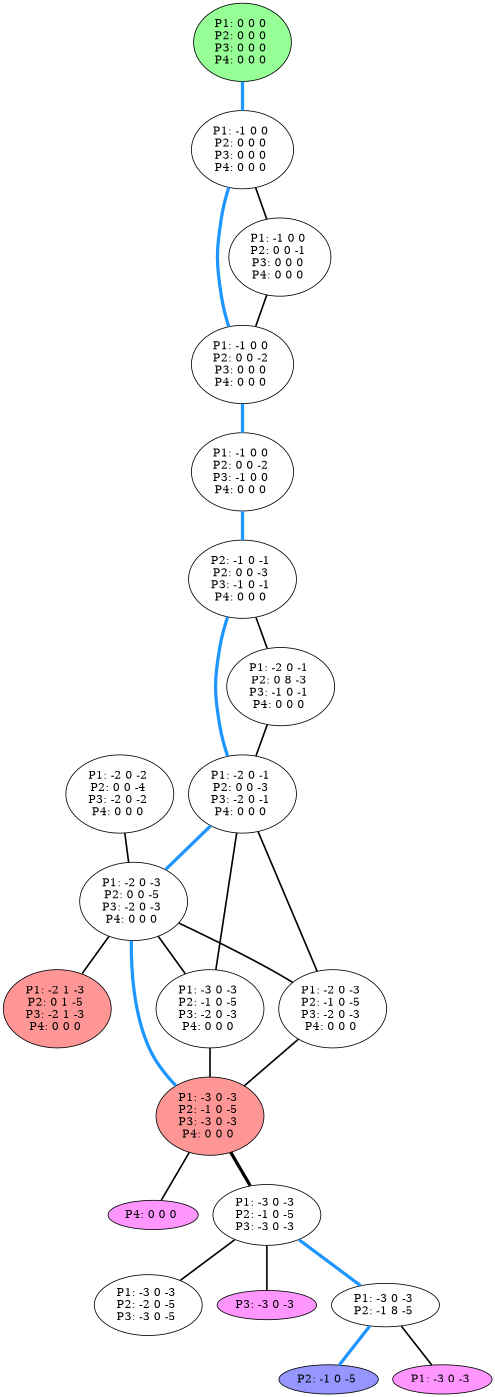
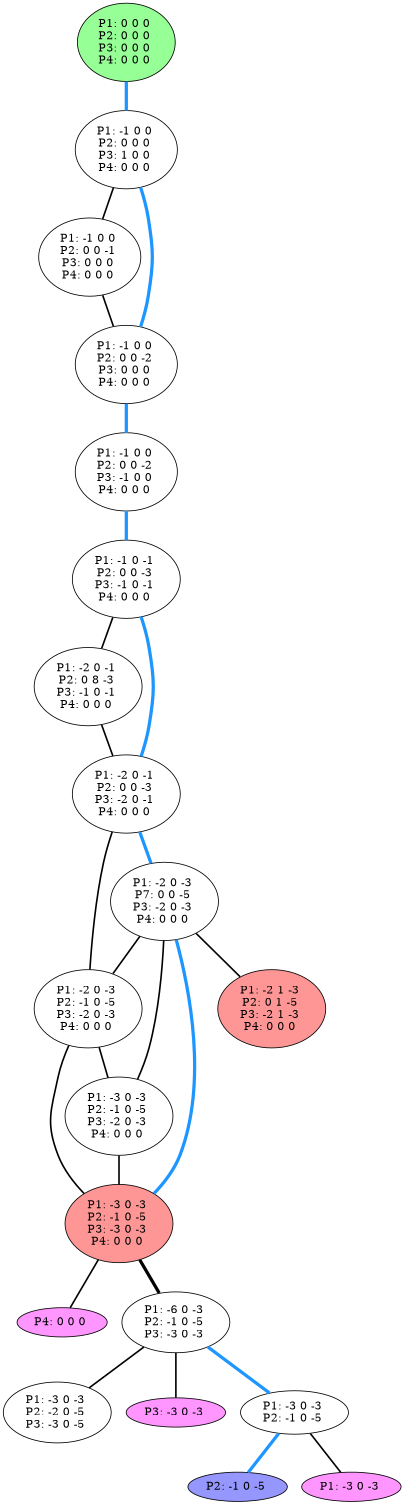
node "P1: -1 0 0 P2: 0 0 0 P3: 0 0 0 P4: 0 0 0": label "P1: -1 0 0 P2: 0 0 0 P3: 0 0 0 P4: 0 0 0" -> "P1: -1 0 0 P2: 0 0 0 P3: 1 0 0 P4: 0 0 0"
node "P2: -1 0 -1 P2: 0 0 -3 P3: -1 0 -1 P4: 0 0 0": label "P2: -1 0 -1 P2: 0 0 -3 P3: -1 0 -1 P4: 0 0 0" -> "P1: -1 0 -1 P2: 0 0 -3 P3: -1 0 -1 P4: 0 0 0"
node "P1: -2 0 -2 P2: 0 0 -4 P3: -2 0 -2 P4: 0 0 0": removed
node "P1: -2 0 -3 P2: 0 0 -5 P3: -2 0 -3 P4: 0 0 0": label "P1: -2 0 -3 P2: 0 0 -5 P3: -2 0 -3 P4: 0 0 0" -> "P1: -2 0 -3 P7: 0 0 -5 P3: -2 0 -3 P4: 0 0 0"
edge "P1: -2 0 -1 P2: 0 0 -3 P3: -2 0 -1 P4: 0 0 0" -- "P1: -3 0 -3 P2: -1 0 -5 P3: -2 0 -3 P4: 0 0 0": now "P1: -2 0 -3 P2: -1 0 -5 P3: -2 0 -3 P4: 0 0 0" -- "P1: -3 0 -3 P2: -1 0 -5 P3: -2 0 -3 P4: 0 0 0"
node "P1: -3 0 -3 P2: -1 0 -5 P3: -3 0 -3": label "P1: -3 0 -3 P2: -1 0 -5 P3: -3 0 -3" -> "P1: -6 0 -3 P2: -1 0 -5 P3: -3 0 -3"
node "P1: -3 0 -3 P2: -1 8 -5": label "P1: -3 0 -3 P2: -1 8 -5" -> "P1: -3 0 -3 P2: -1 0 -5"
